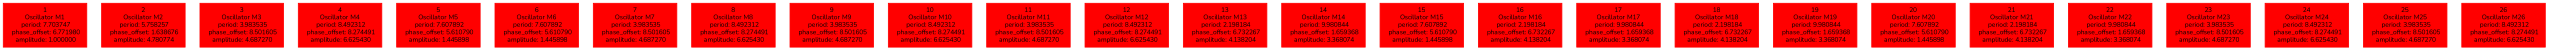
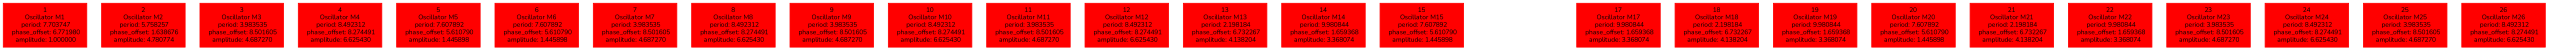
node "16": removed
